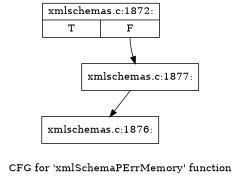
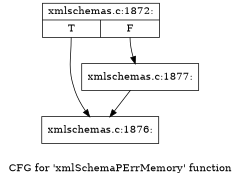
edge "xmlschemas.c:1872:" -> "xmlschemas.c:1876:": added
